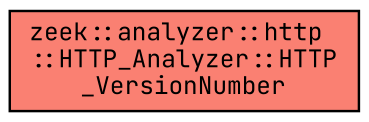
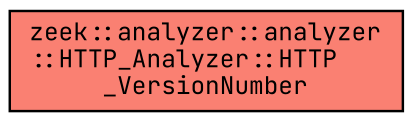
node "zeek::analyzer::http ::HTTP_Analyzer::HTTP _VersionNumber": label "zeek::analyzer::http ::HTTP_Analyzer::HTTP _VersionNumber" -> "zeek::analyzer::analyzer ::HTTP_Analyzer::HTTP _VersionNumber"
